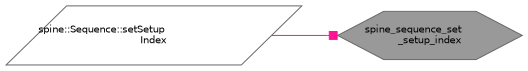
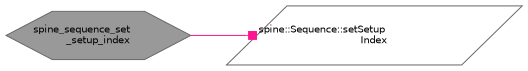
edge "spine::Sequence::setSetup Index" -> "spine_sequence_set _setup_index": reversed
